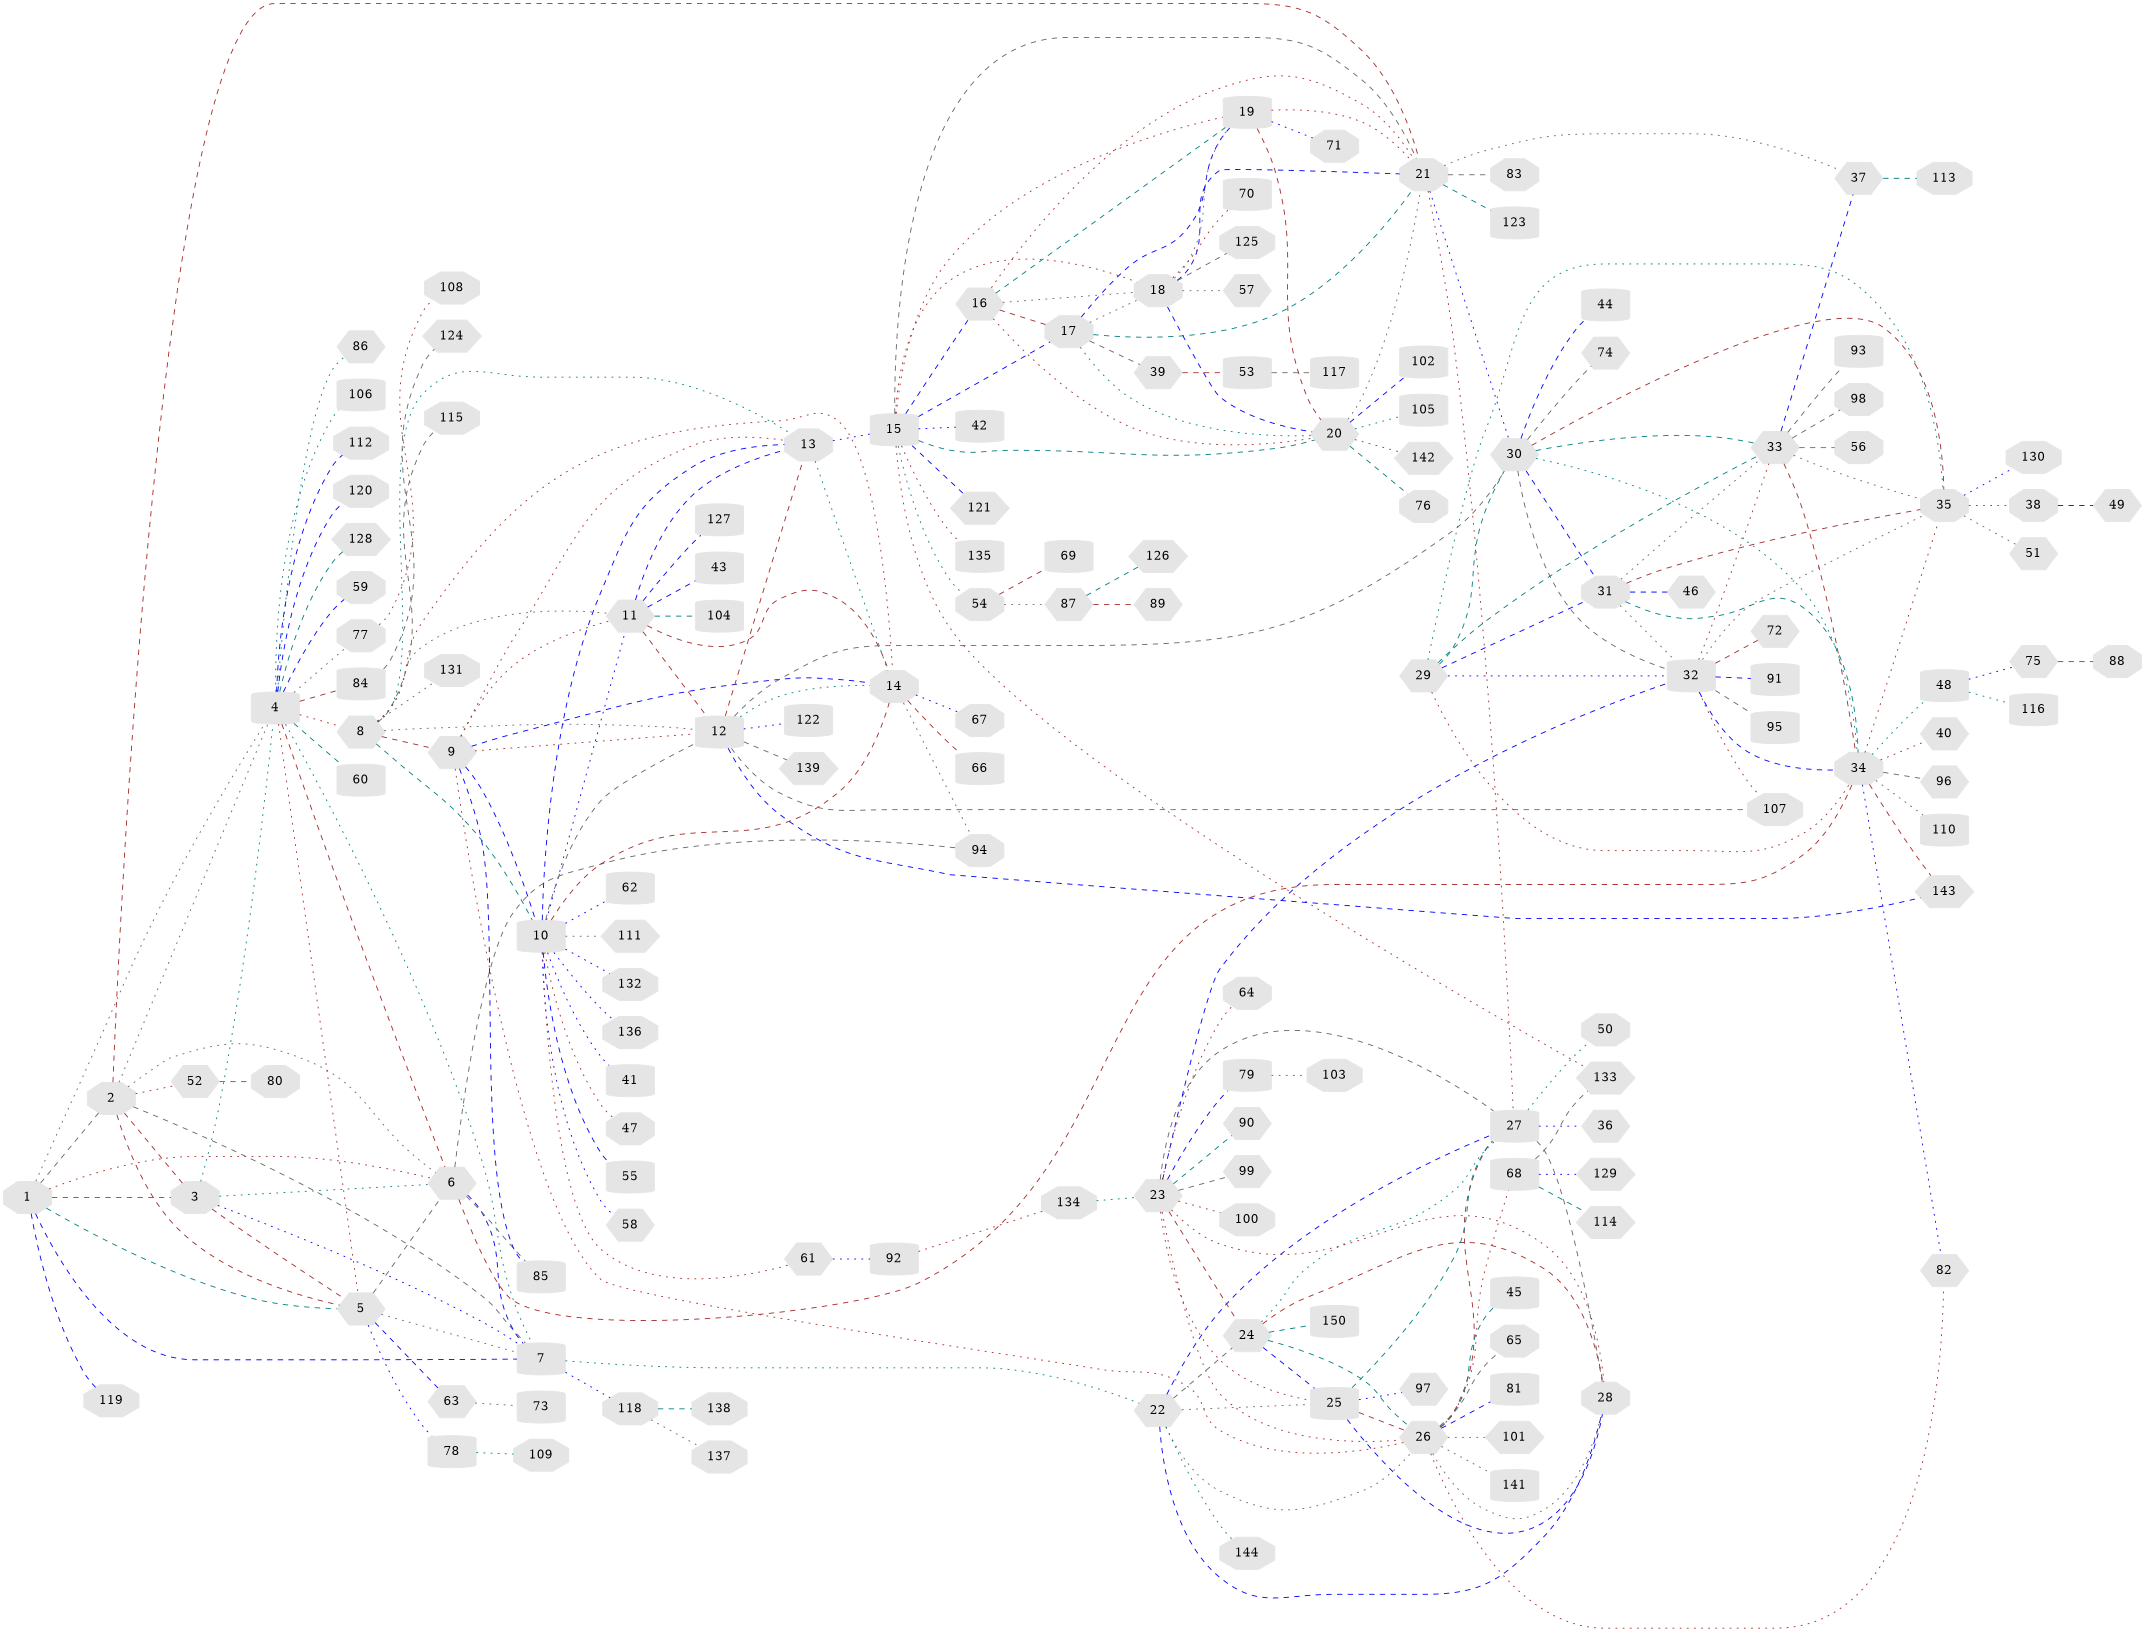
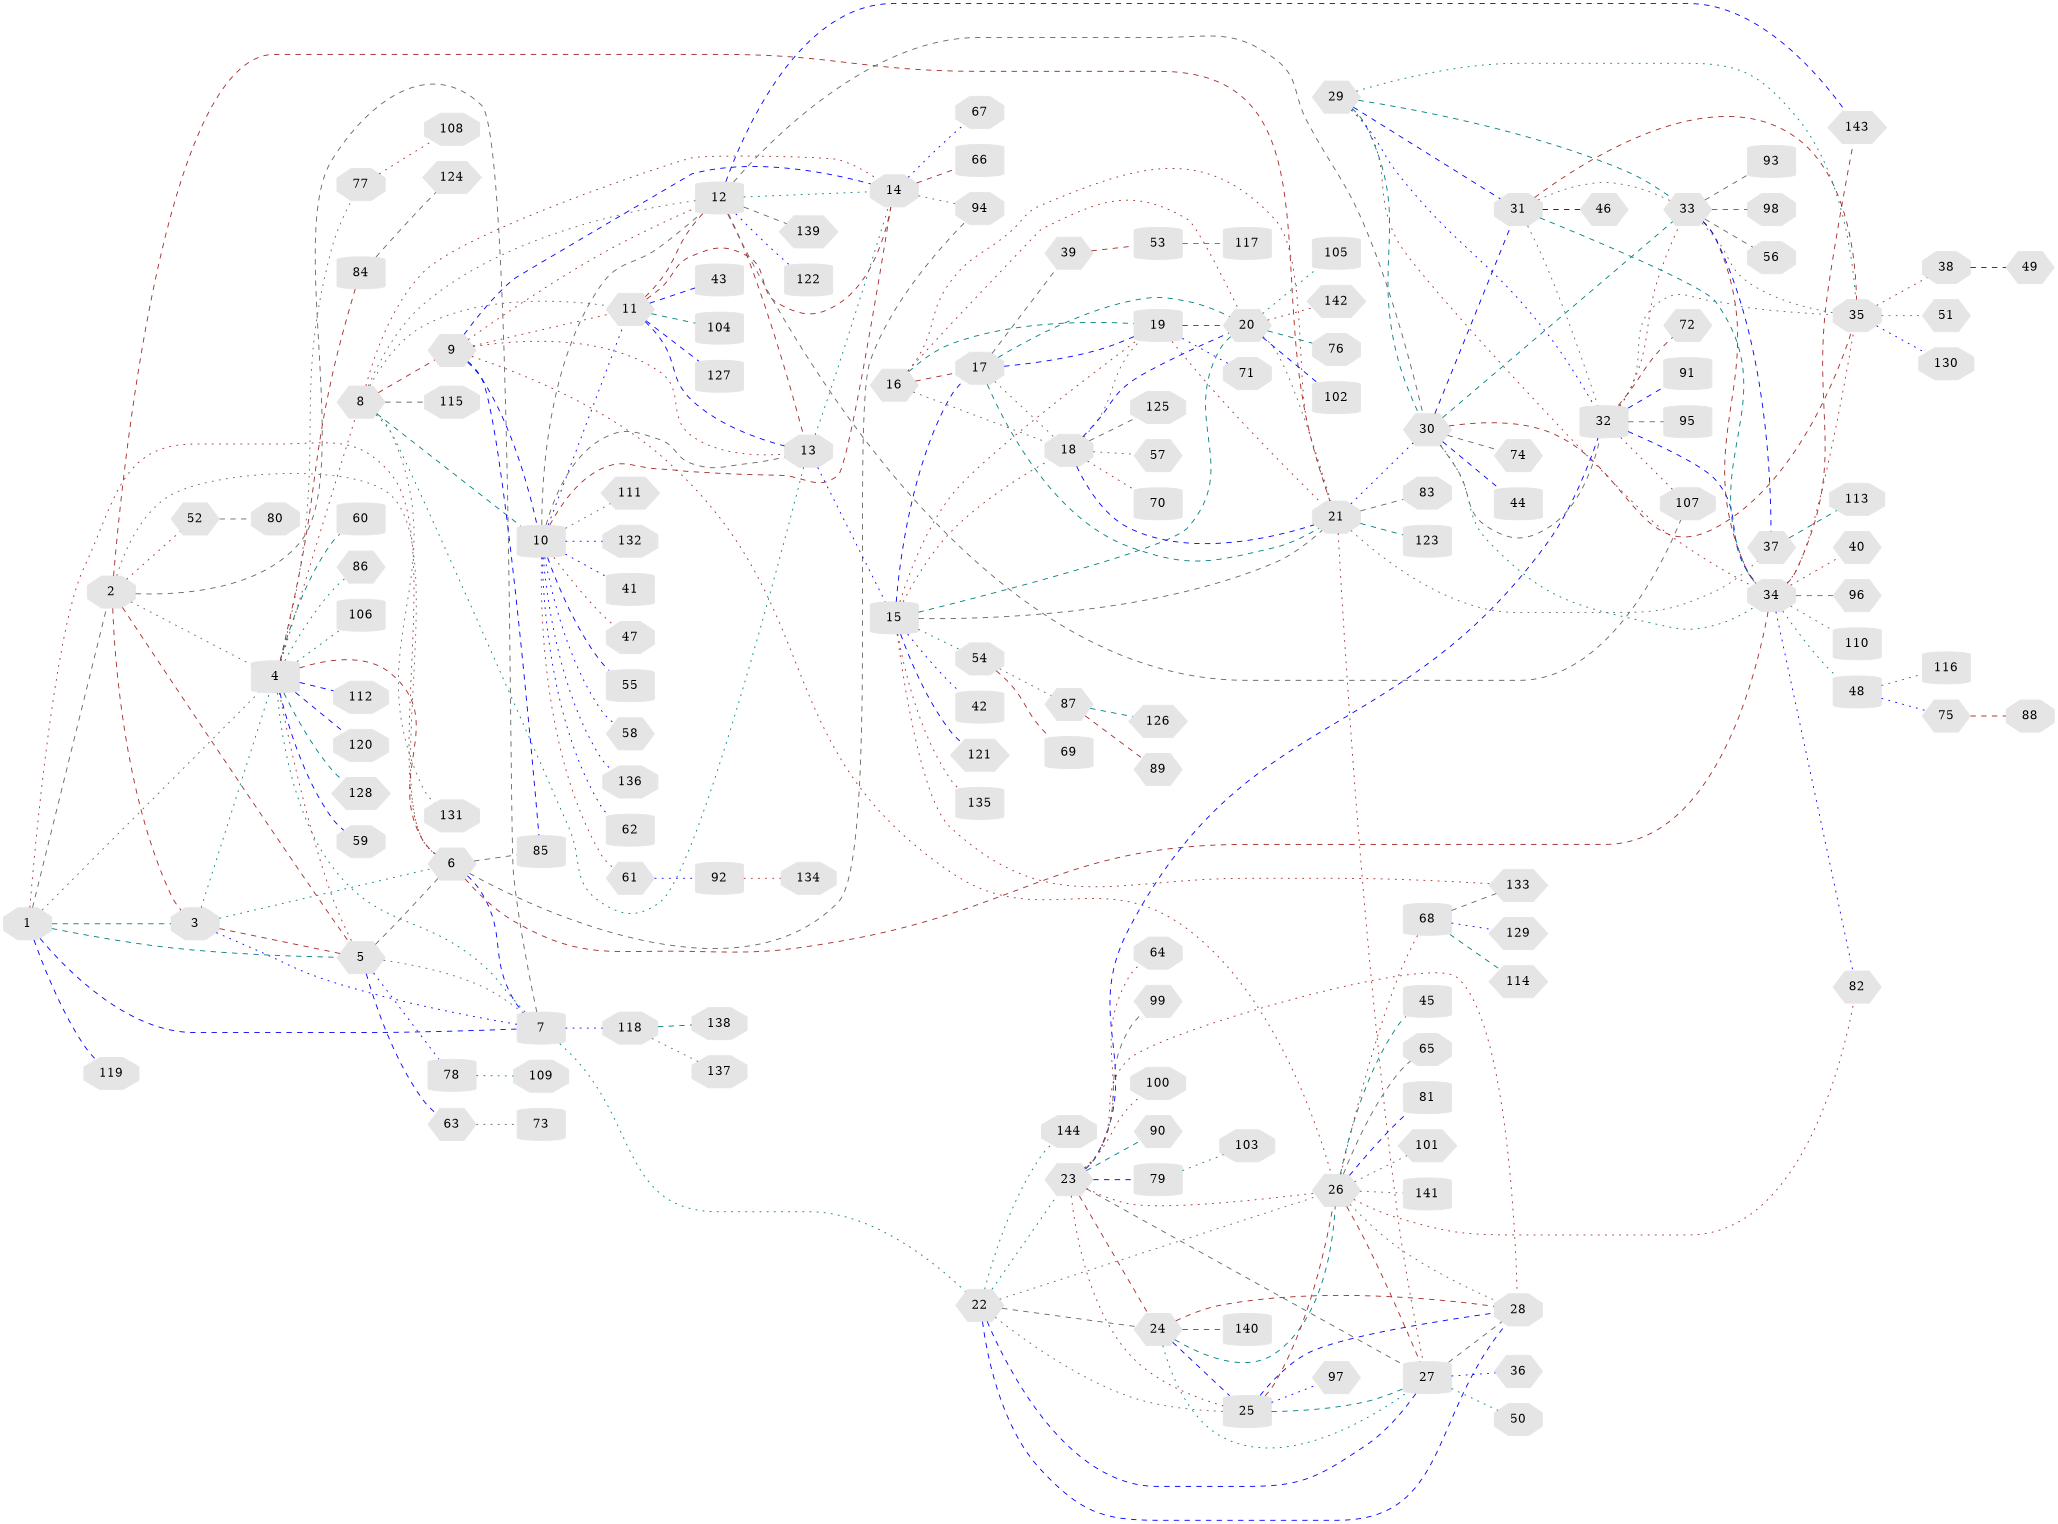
edge "16" -- "15": removed
edge "17" -- "20": style dotted -> dashed
edge "13" -- "10": color blue -> gray40
edge "23" -- "134": now "23" -- "22"
node "150": label "150" -> "140"
